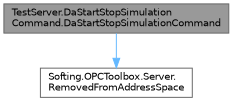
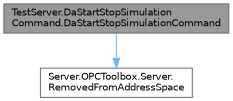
node "Softing.OPCToolbox.Server. RemovedFromAddressSpace": label "Softing.OPCToolbox.Server. RemovedFromAddressSpace" -> "Server.OPCToolbox.Server. RemovedFromAddressSpace"
